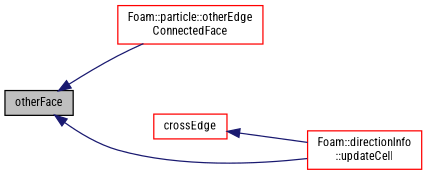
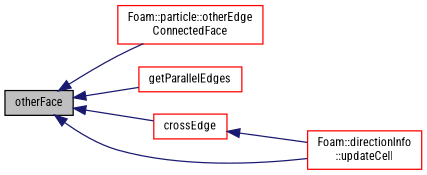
node "getParallelEdges": added
edge "crossEdge" -> "otherFace": added
